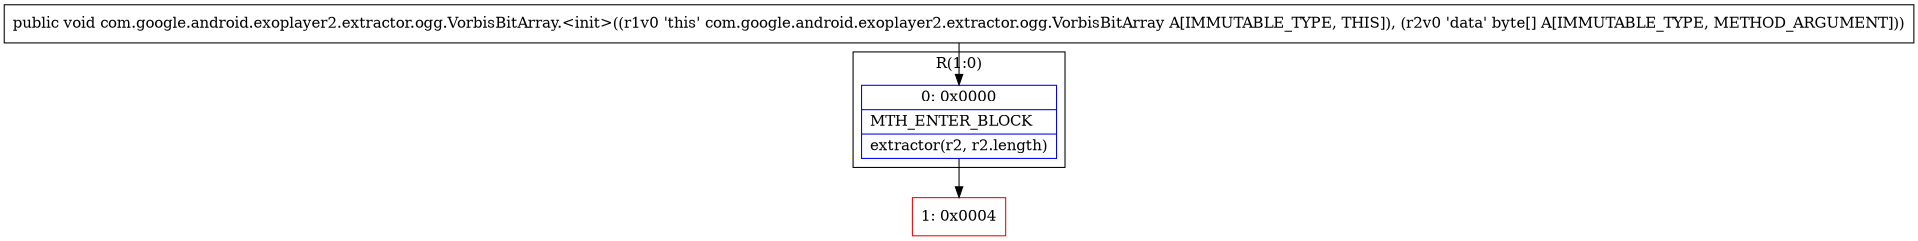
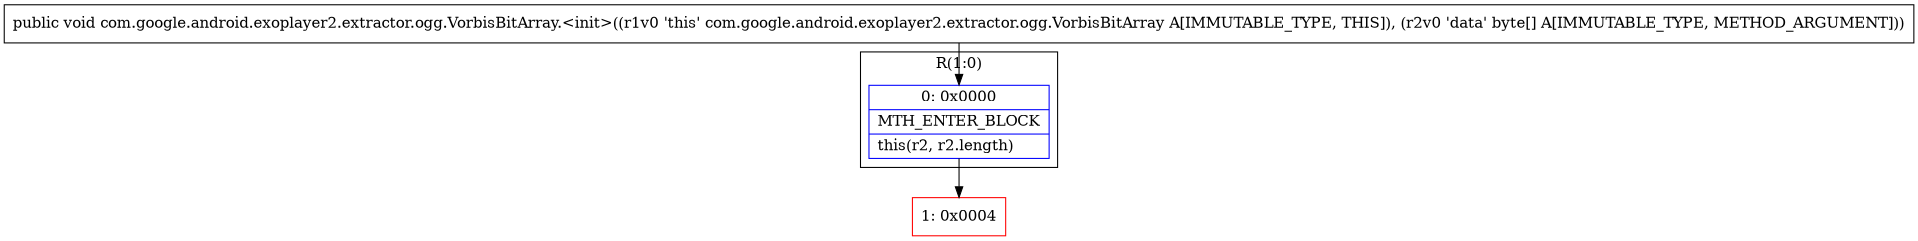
node "0: 0x0000": text "extractor(r2, r2.length)" -> "this(r2, r2.length)"
